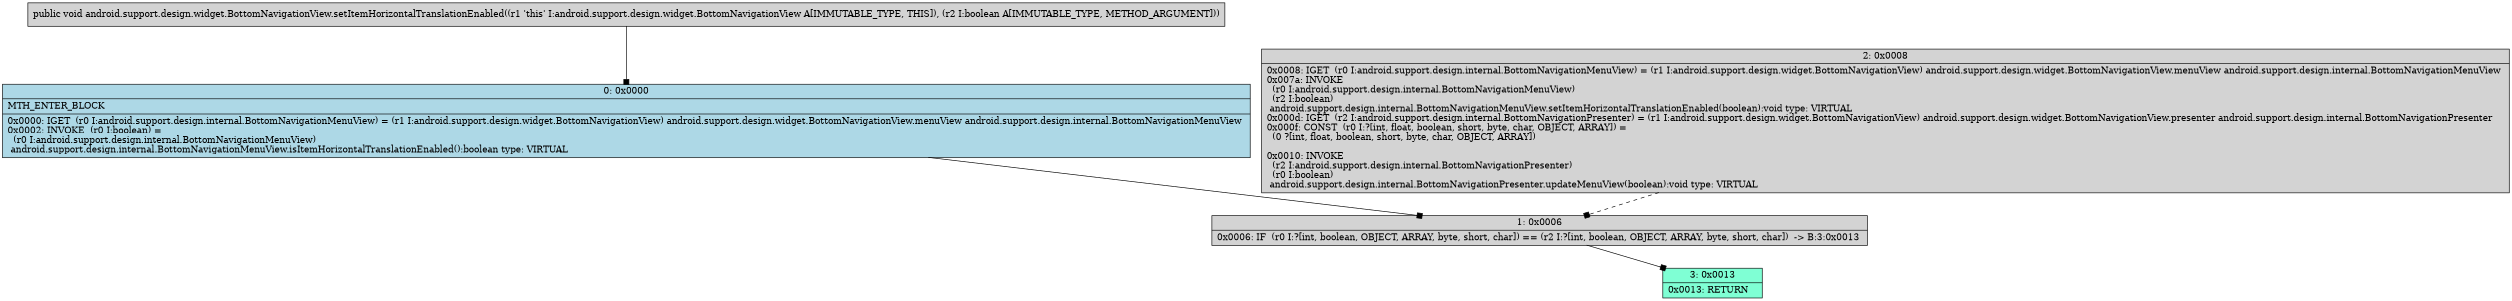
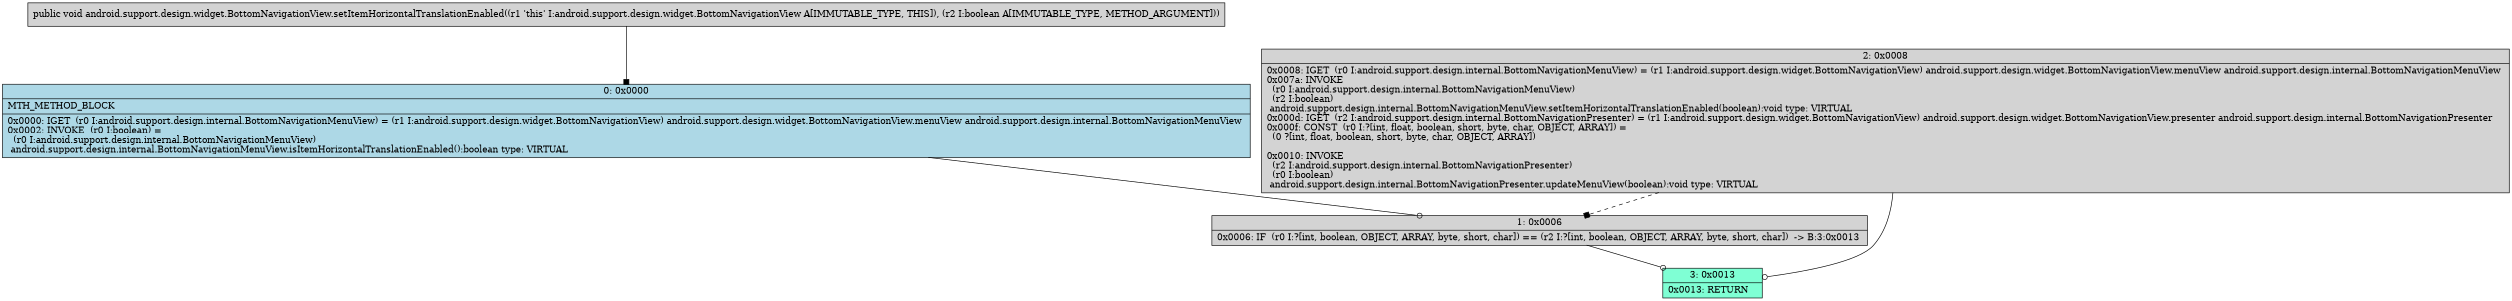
node "0: 0x0000": text "MTH_ENTER_BLOCK" -> "MTH_METHOD_BLOCK"
edge "0: 0x0000" -> "1: 0x0006": arrowhead box -> odot
edge "1: 0x0006" -> "3: 0x0013": arrowhead box -> odot
edge "2: 0x0008" -> "3: 0x0013": added
